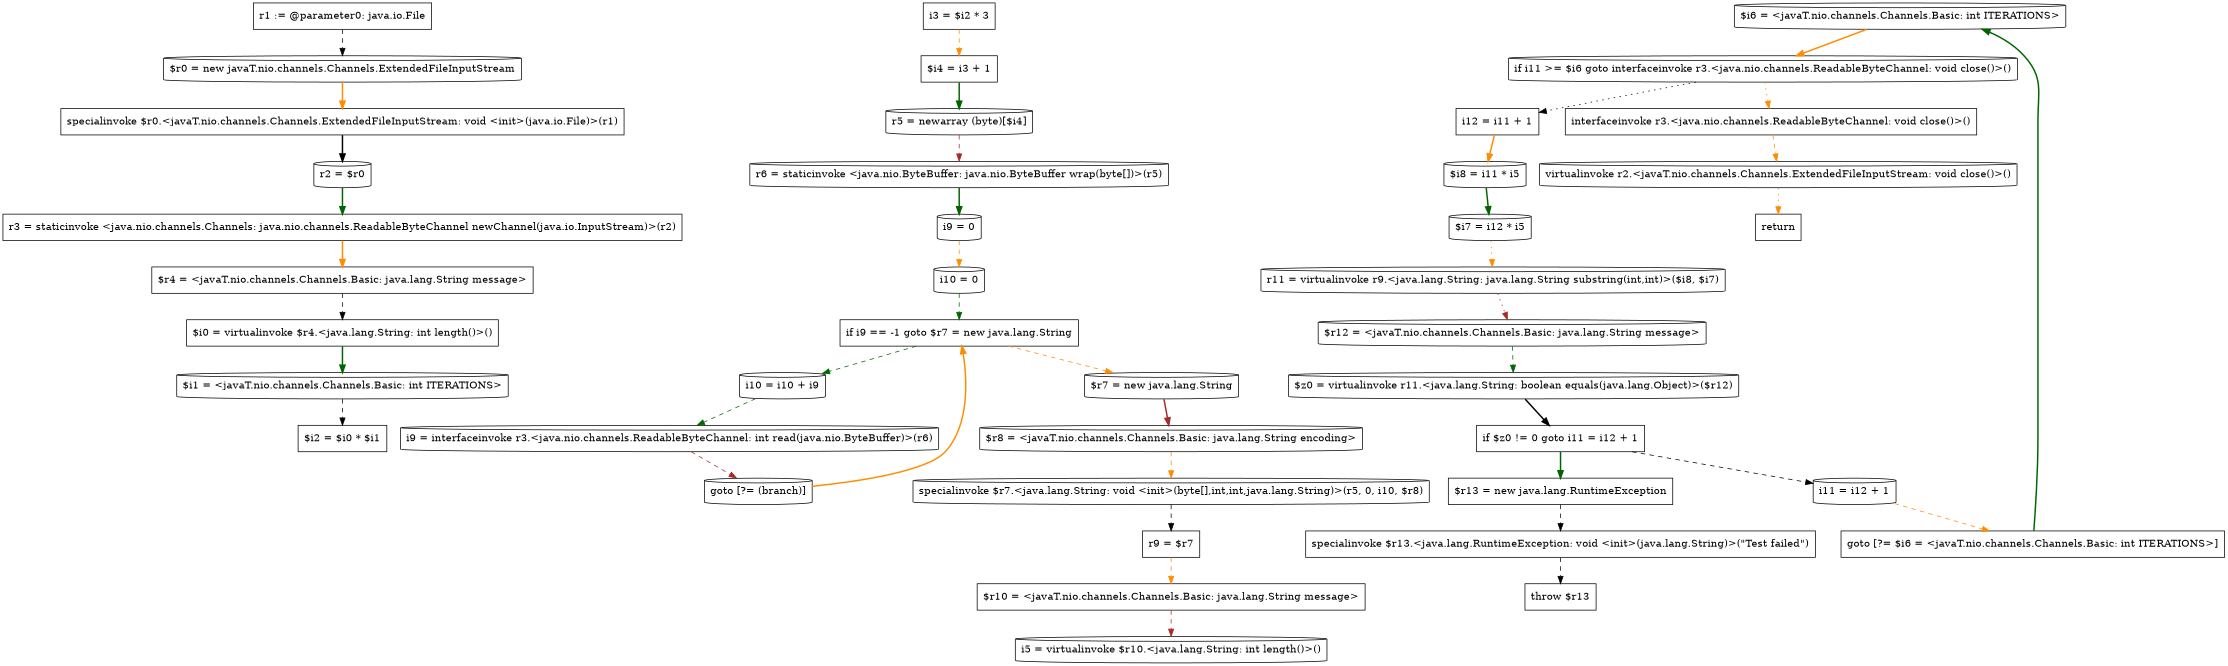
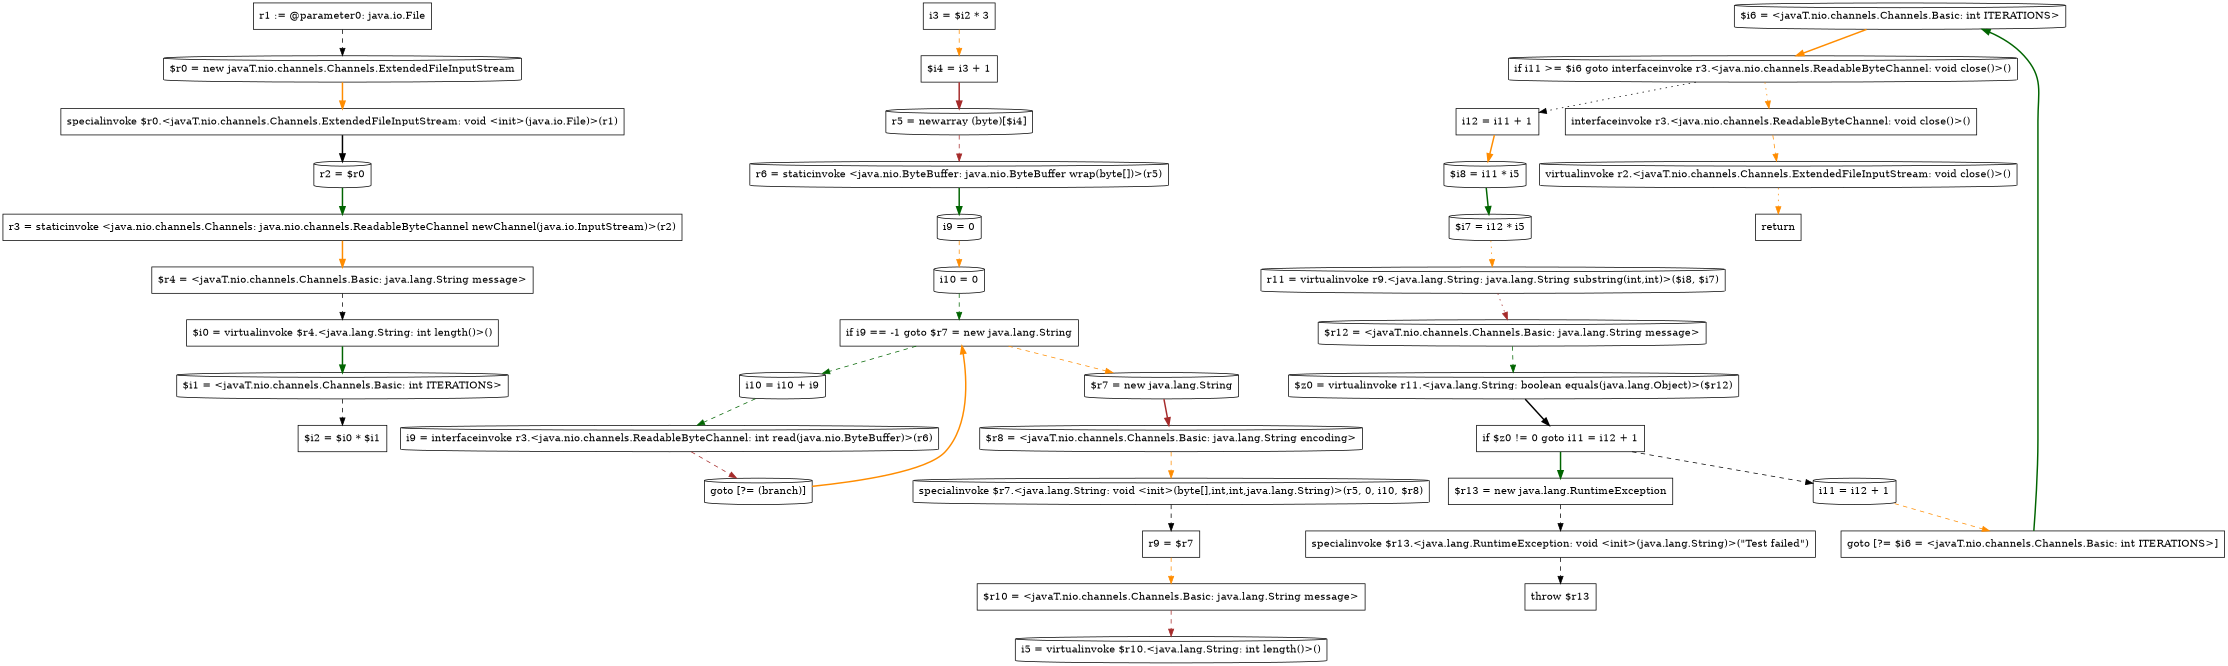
edge "$i4 = i3 + 1" -> "r5 = newarray (byte)[$i4]": color darkgreen -> brown
